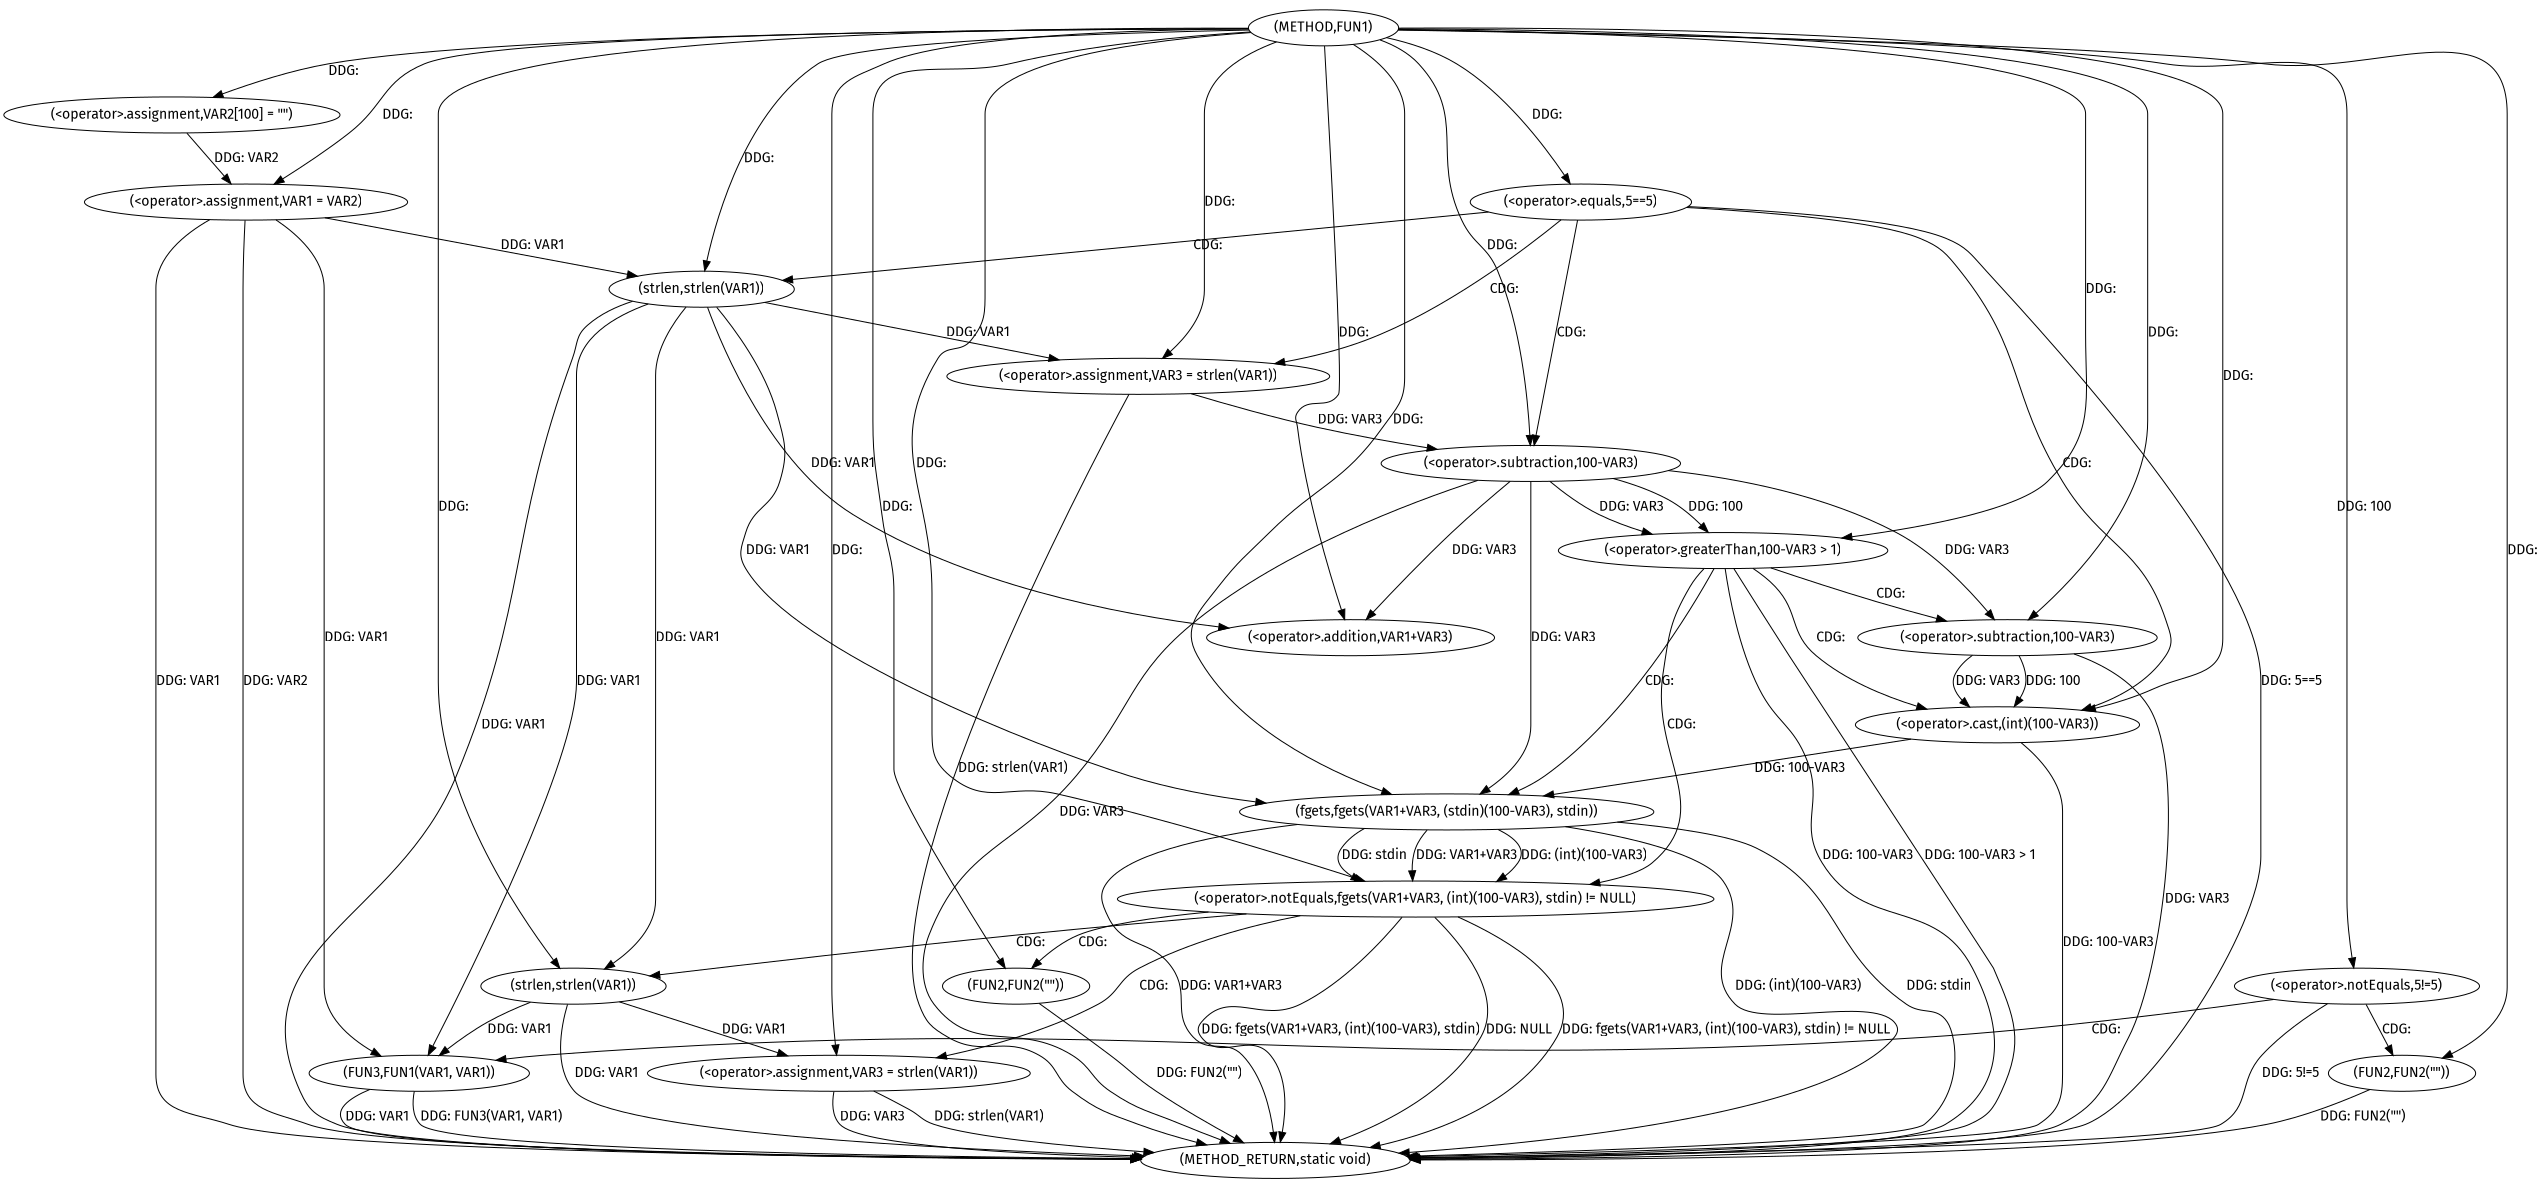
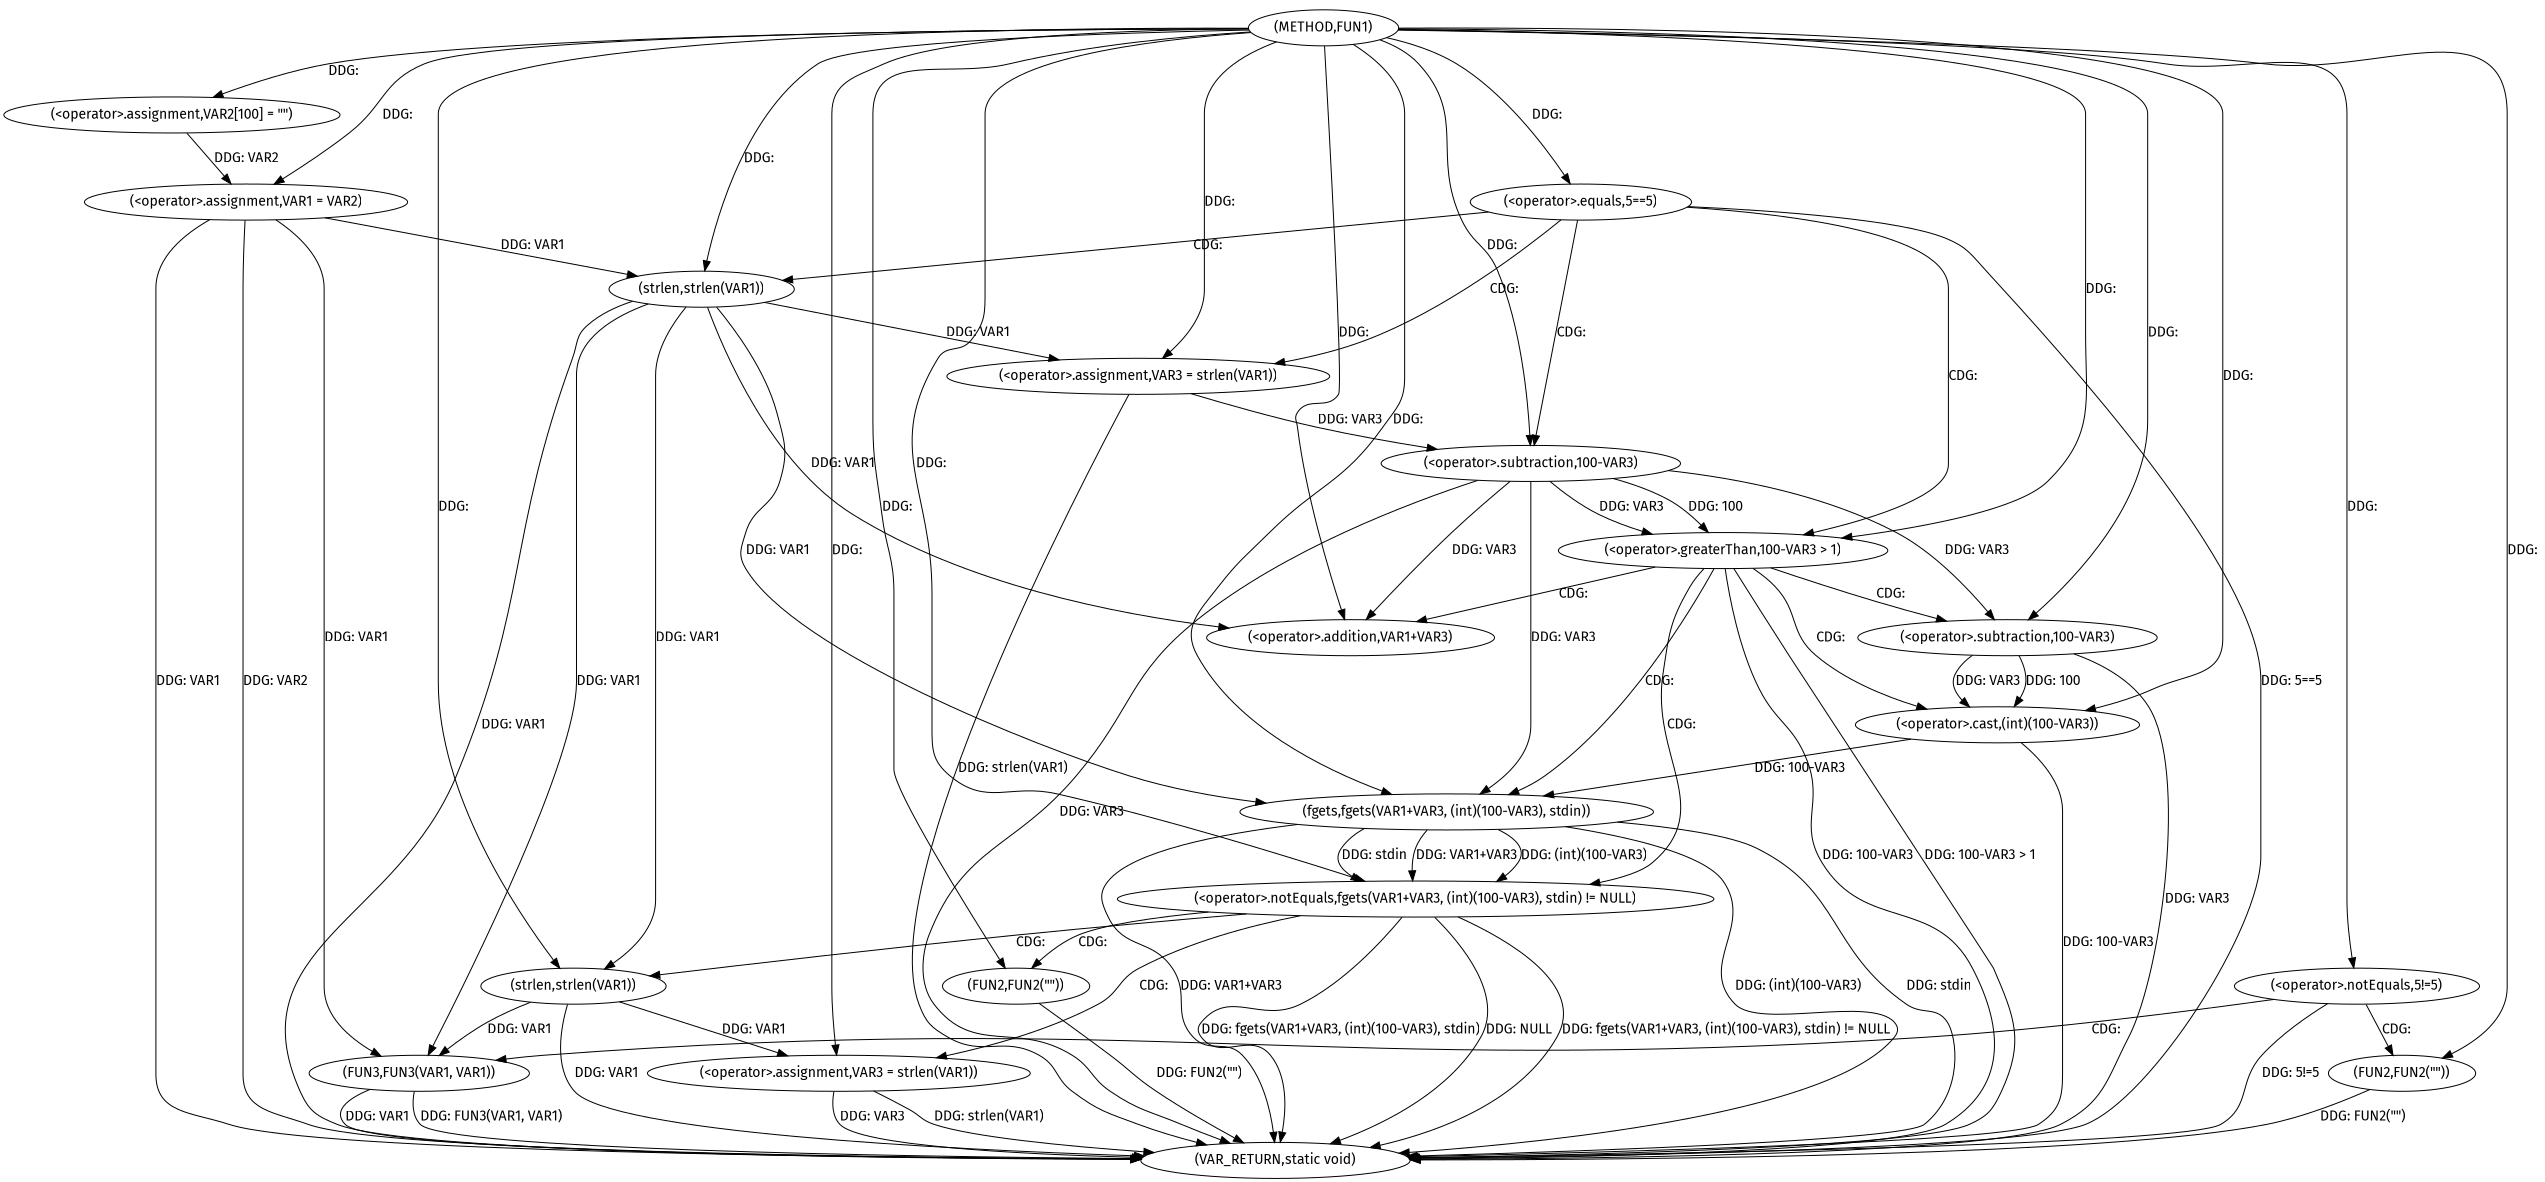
edge "(<operator>.equals,5==5)" -> "(<operator>.cast,(int)(100-VAR3))": now "(<operator>.equals,5==5)" -> "(<operator>.greaterThan,100-VAR3 > 1)"
edge "(METHOD,FUN1)" -> "(<operator>.notEquals,5!=5)": label "DDG: 100" -> "DDG: "
edge "(<operator>.greaterThan,100-VAR3 > 1)" -> "(<operator>.addition,VAR1+VAR3)": added, label "CDG:"
node "(fgets,fgets(VAR1+VAR3, (stdin)(100-VAR3), stdin))": label "(fgets,fgets(VAR1+VAR3, (stdin)(100-VAR3), stdin))" -> "(fgets,fgets(VAR1+VAR3, (int)(100-VAR3), stdin))"
node "(FUN3,FUN1(VAR1, VAR1))": label "(FUN3,FUN1(VAR1, VAR1))" -> "(FUN3,FUN3(VAR1, VAR1))"
node "(METHOD_RETURN,static void)": label "(METHOD_RETURN,static void)" -> "(VAR_RETURN,static void)"
